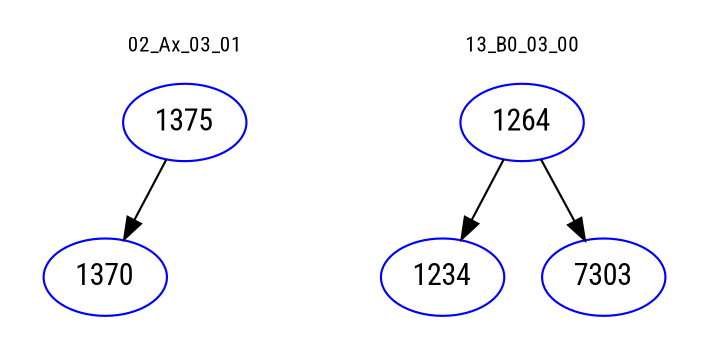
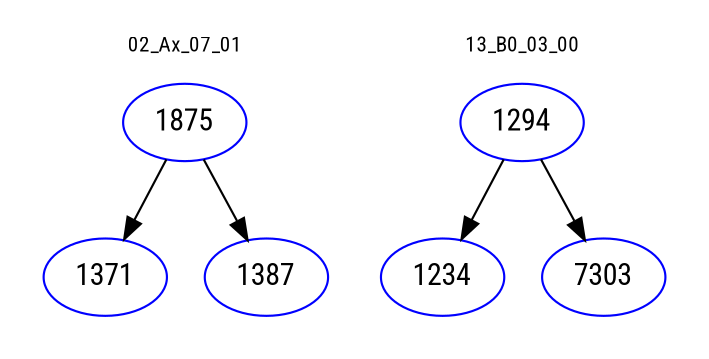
cluster "02_Ax_03_01": label "02_Ax_03_01" -> "02_Ax_07_01"
node "1375": label "1375" -> "1875"
node "1264": label "1264" -> "1294"
node "1370": label "1370" -> "1371"
node "1387": added
